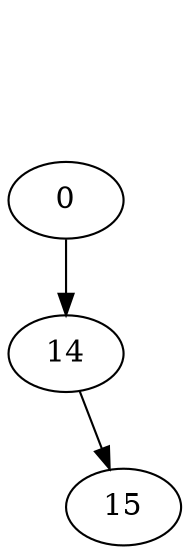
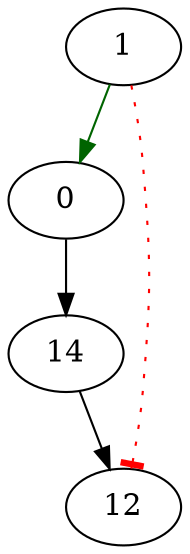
node "1": added
node "15": label "15" -> "12"
